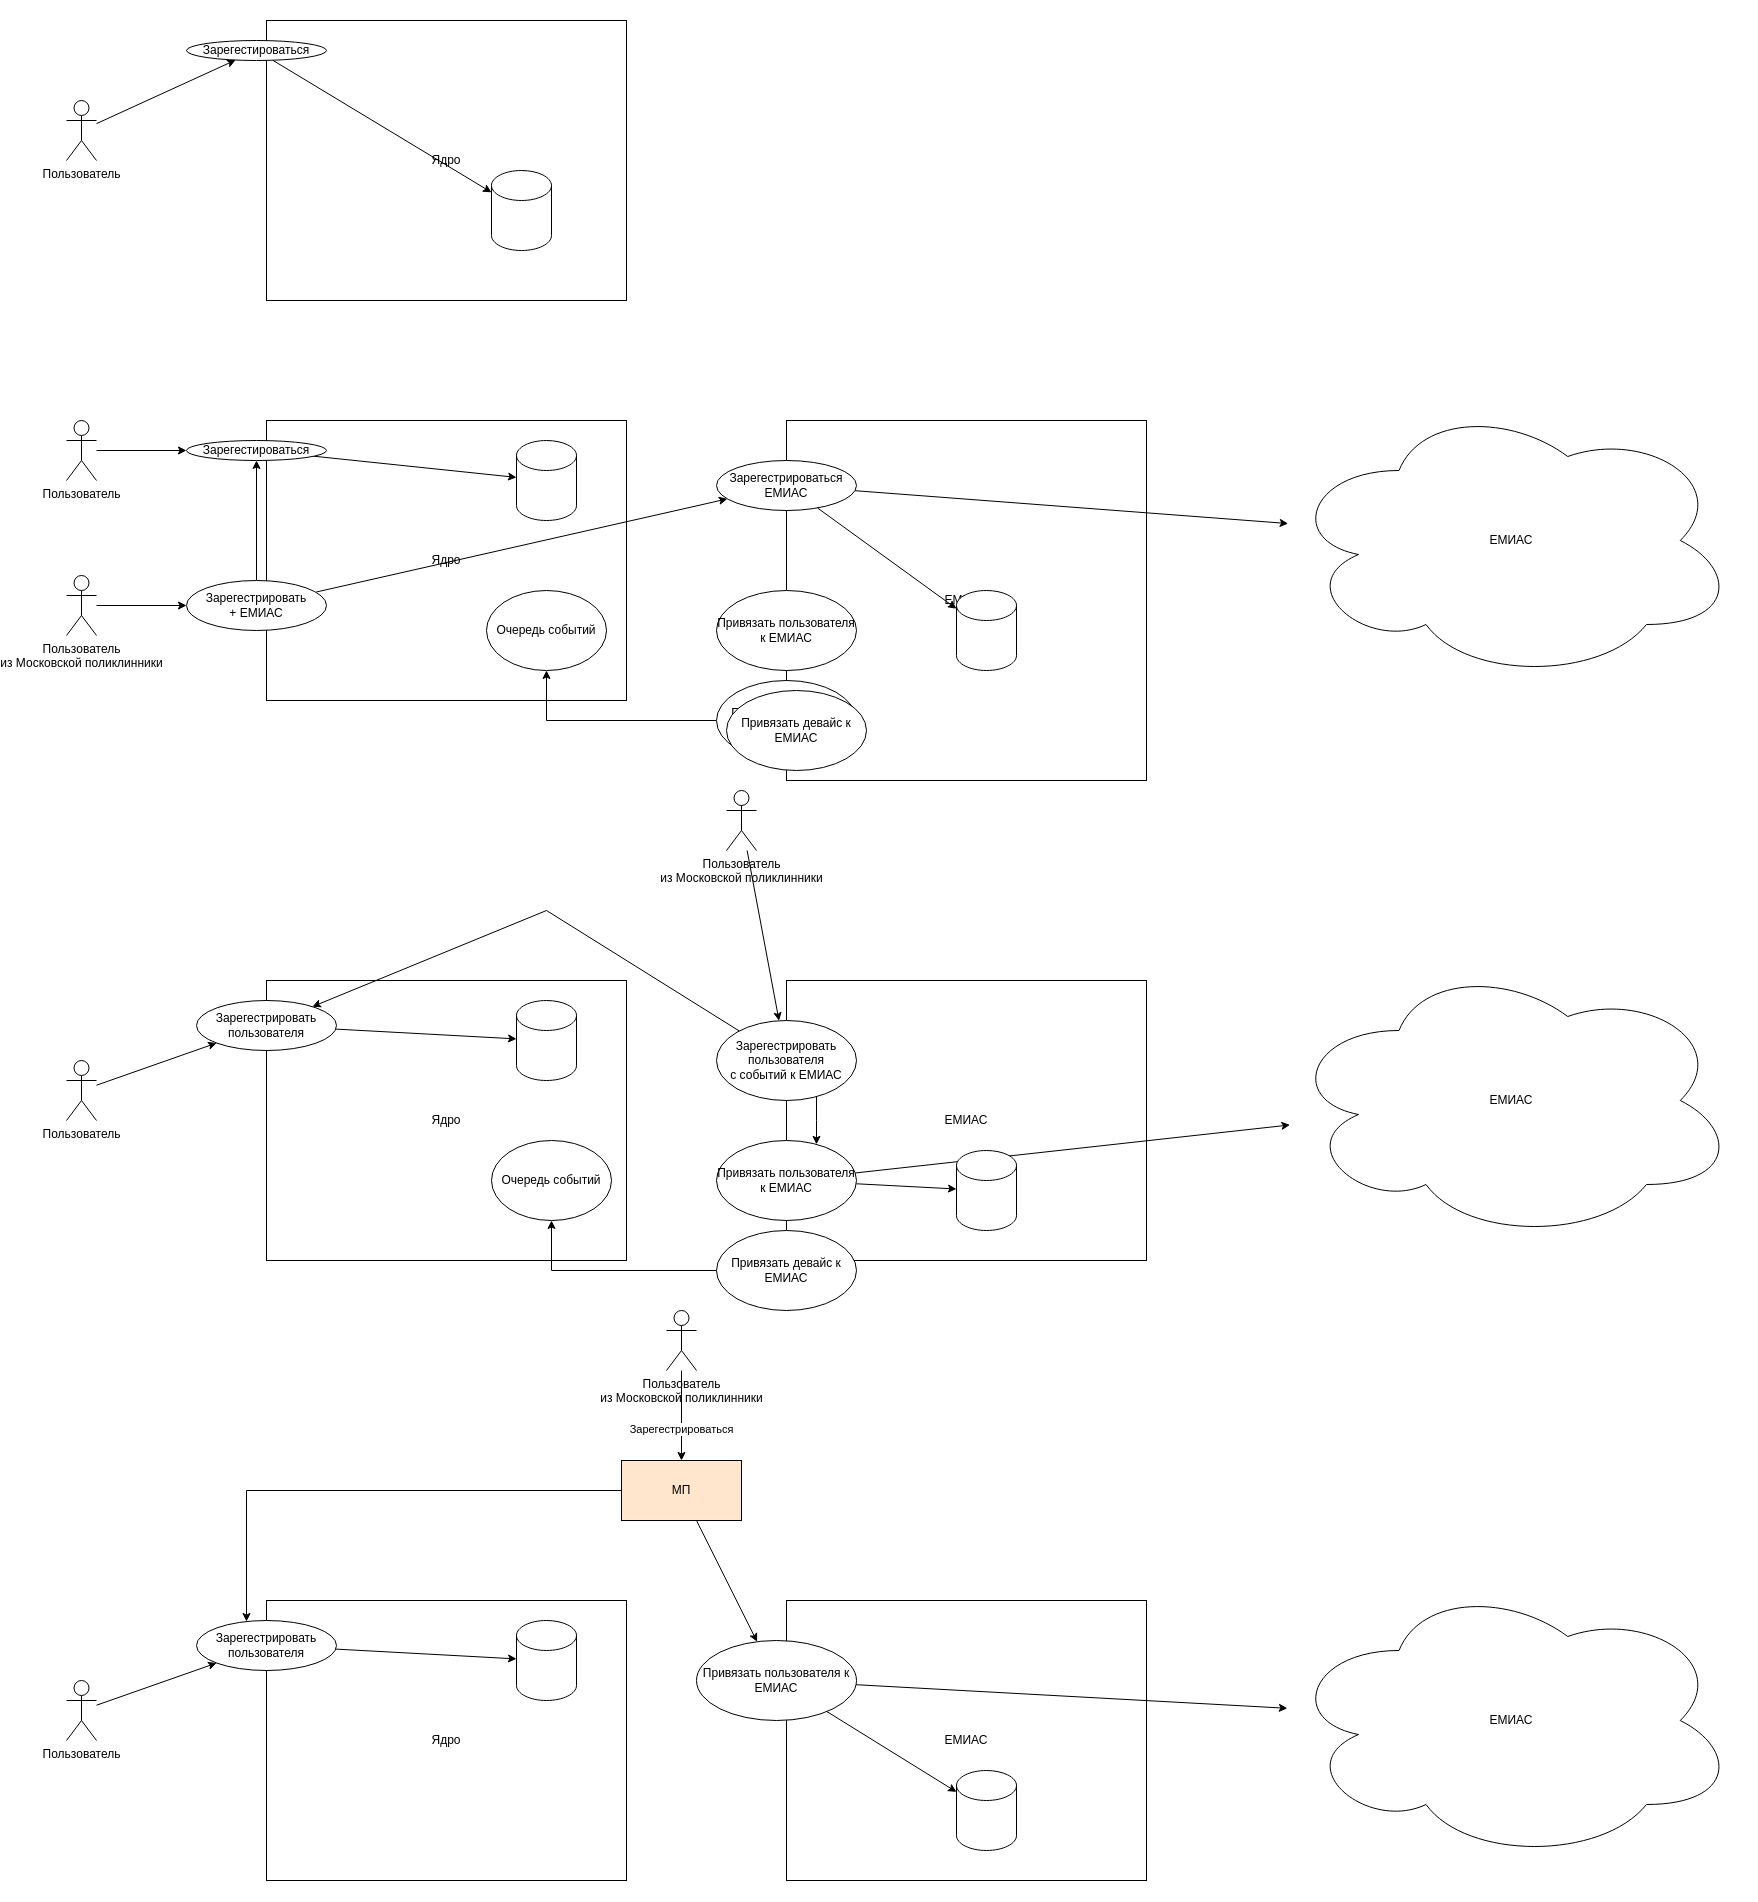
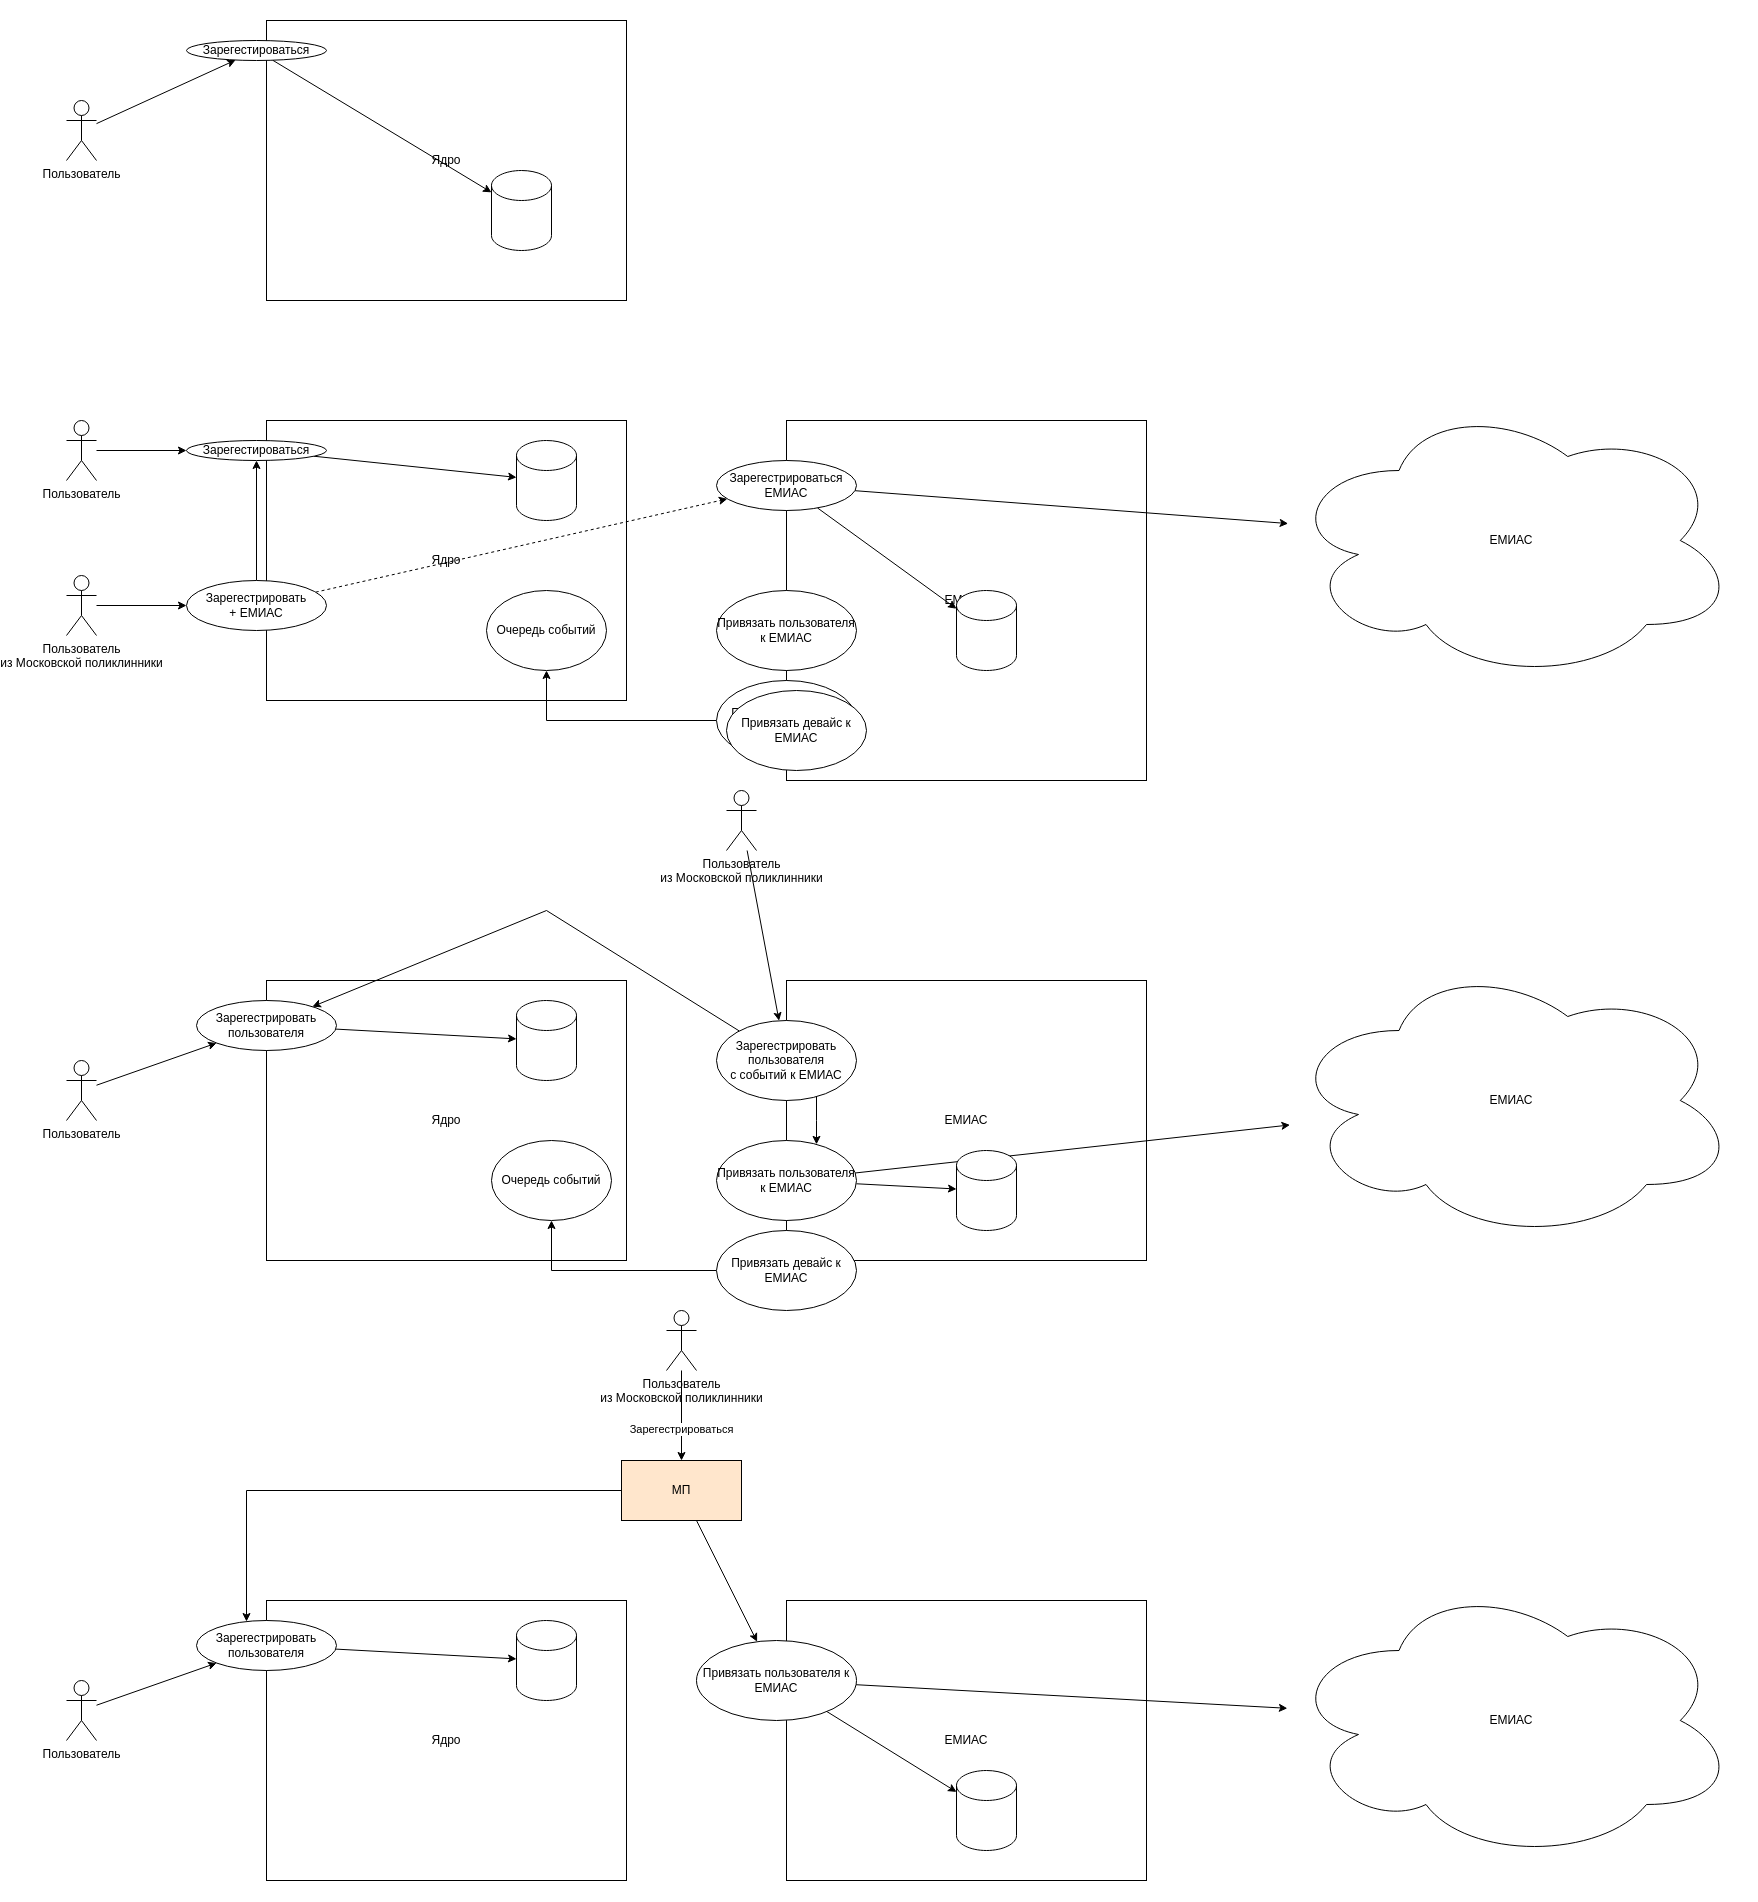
edge "Зарегестрировать + ЕМИАС" -> "Зарегестрироваться ЕМИАС": style solid -> dashed
